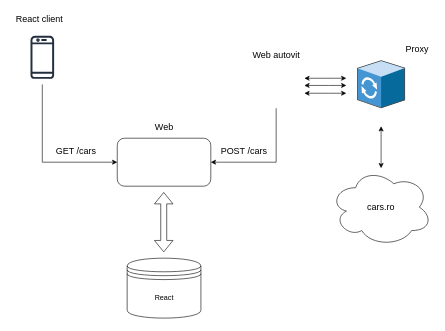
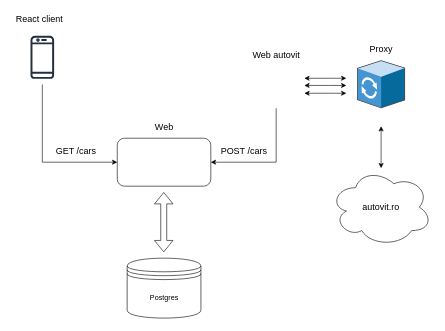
node "Proxy": moved (417, 48) -> (381, 48)
node "cars.ro": label "cars.ro" -> "autovit.ro"
node "React": label "React" -> "Postgres"
